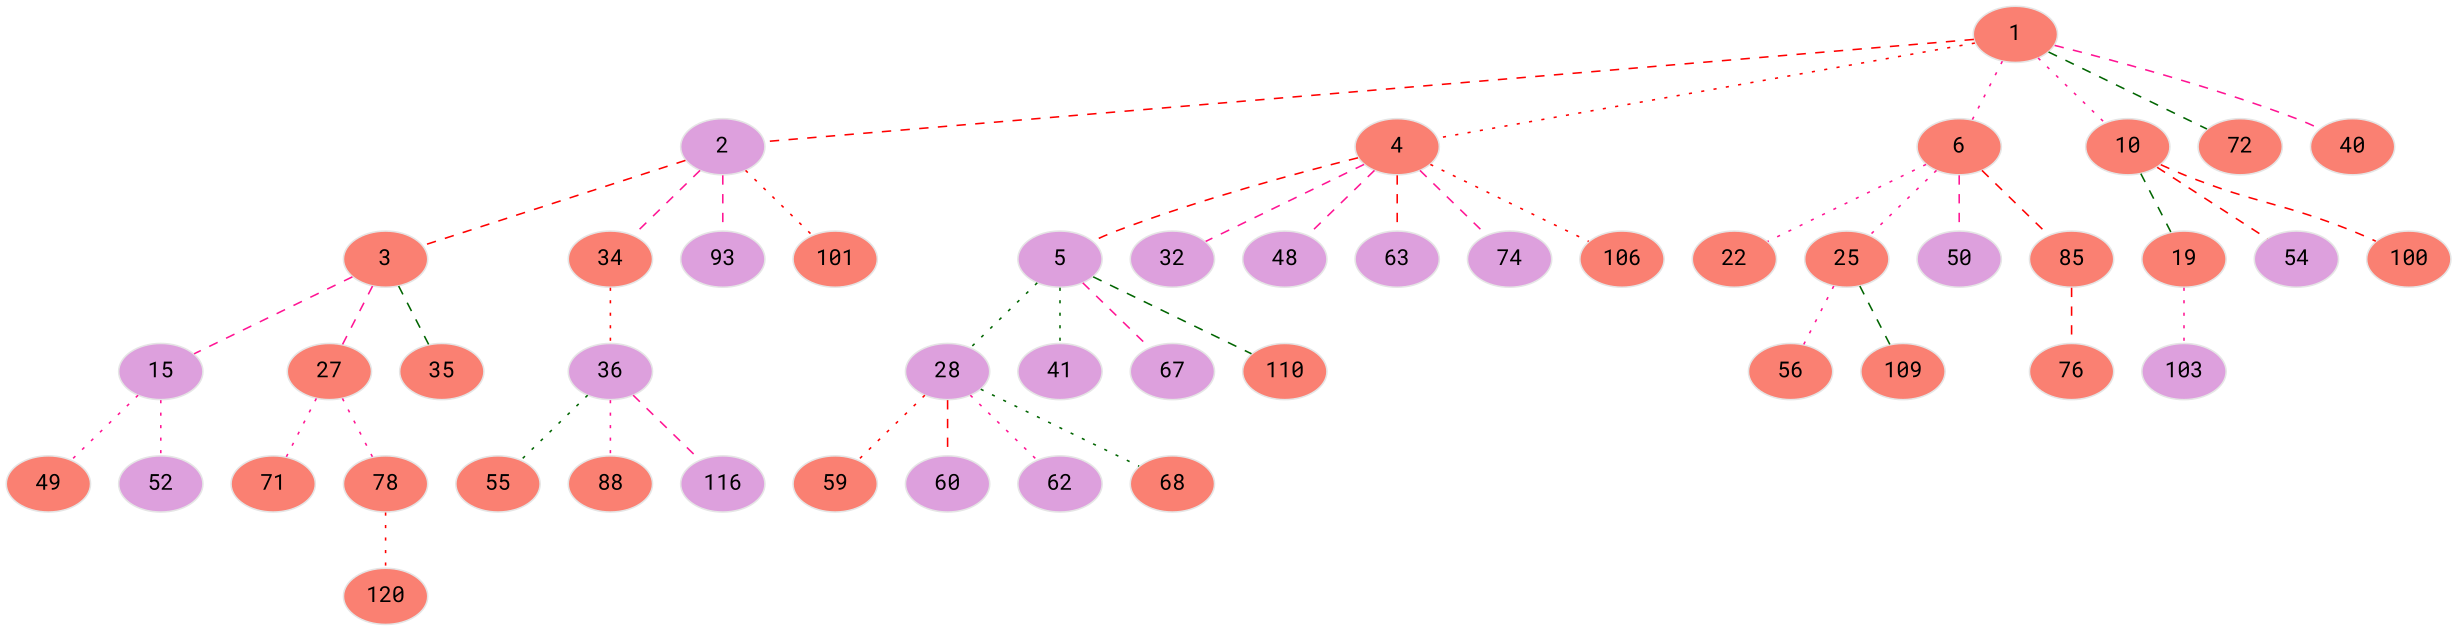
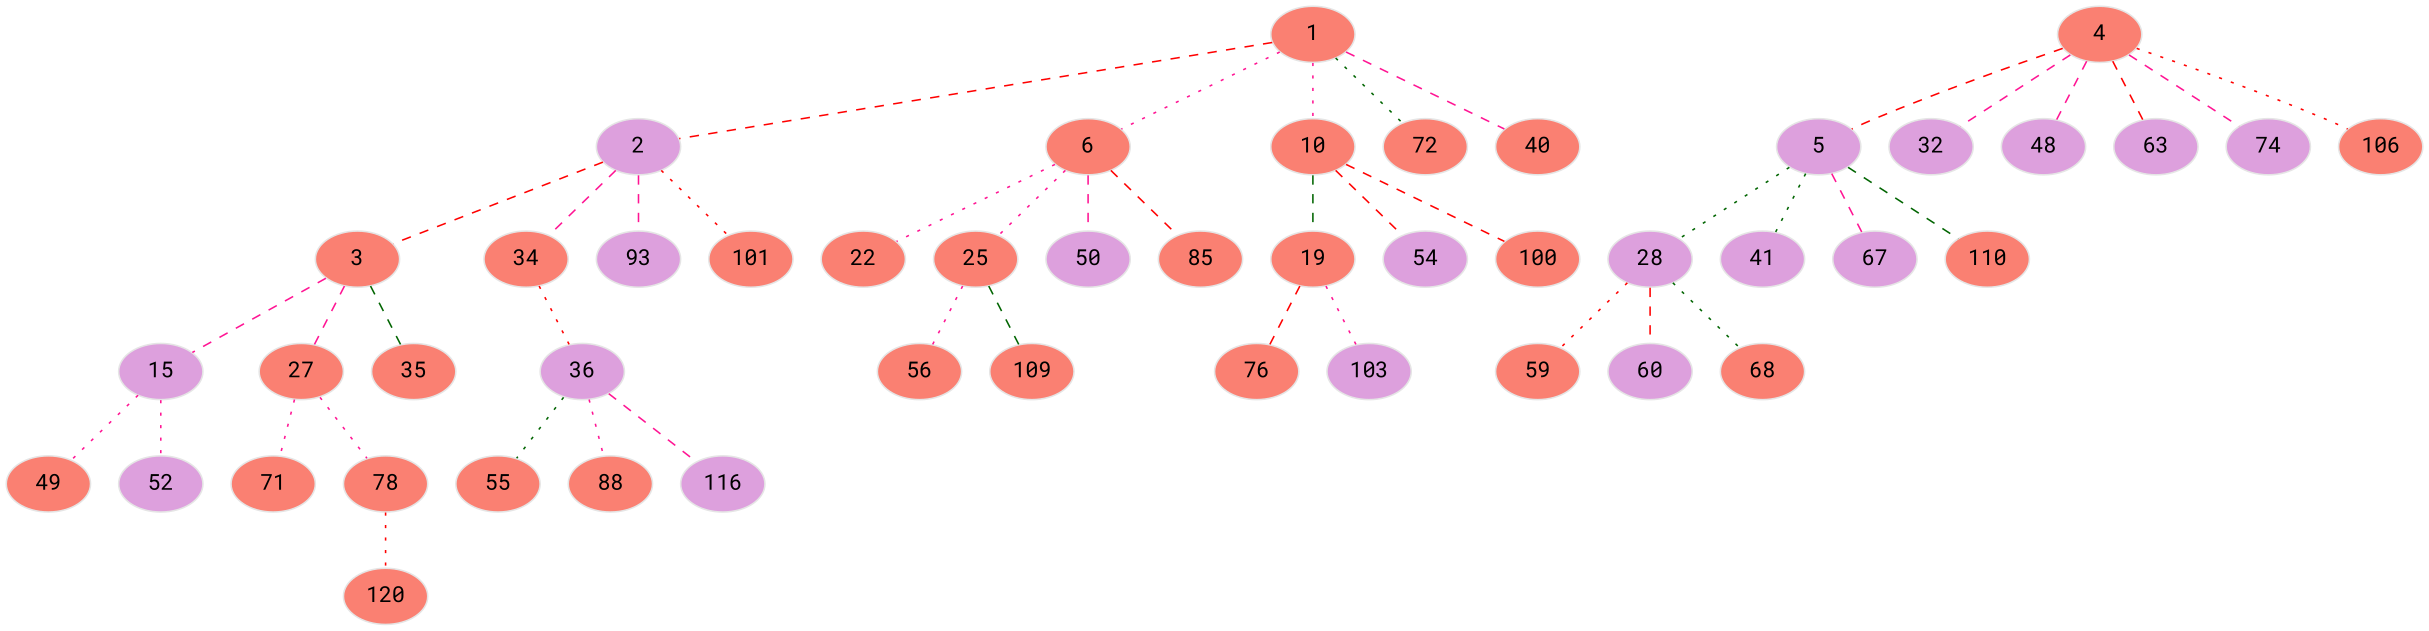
edge "1" -- "72": style dashed -> dotted
edge "1" -- "4": removed
edge "85" -- "76": now "19" -- "76"
node "62": removed
